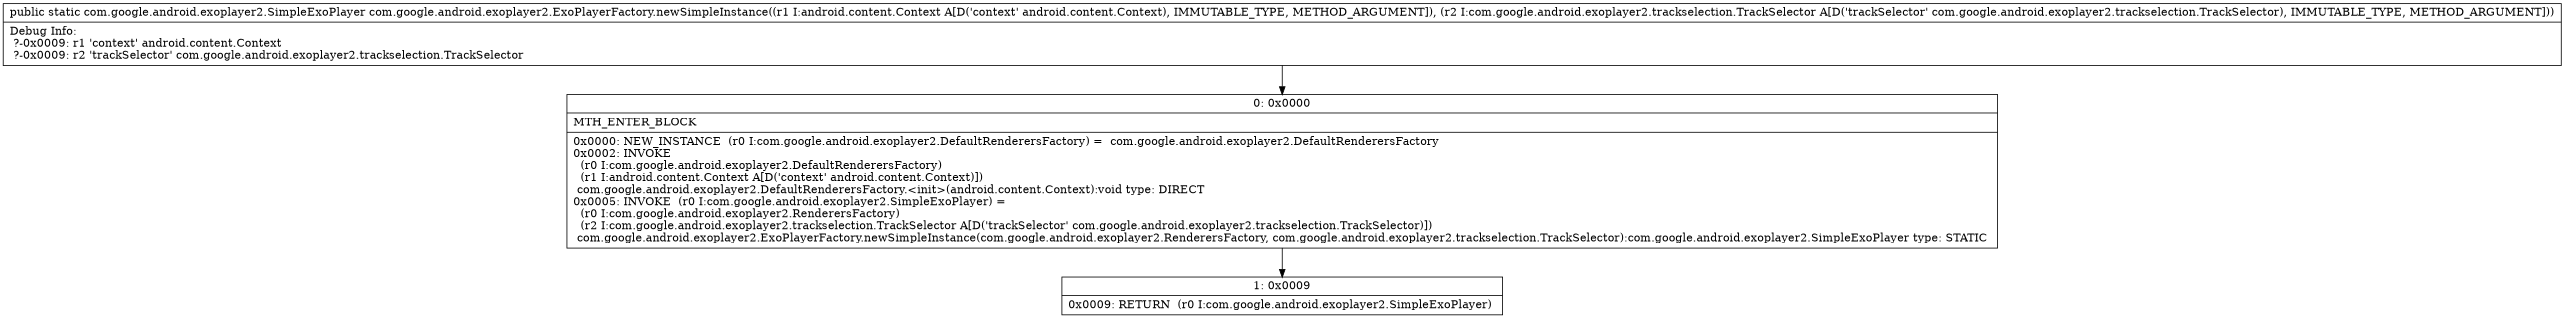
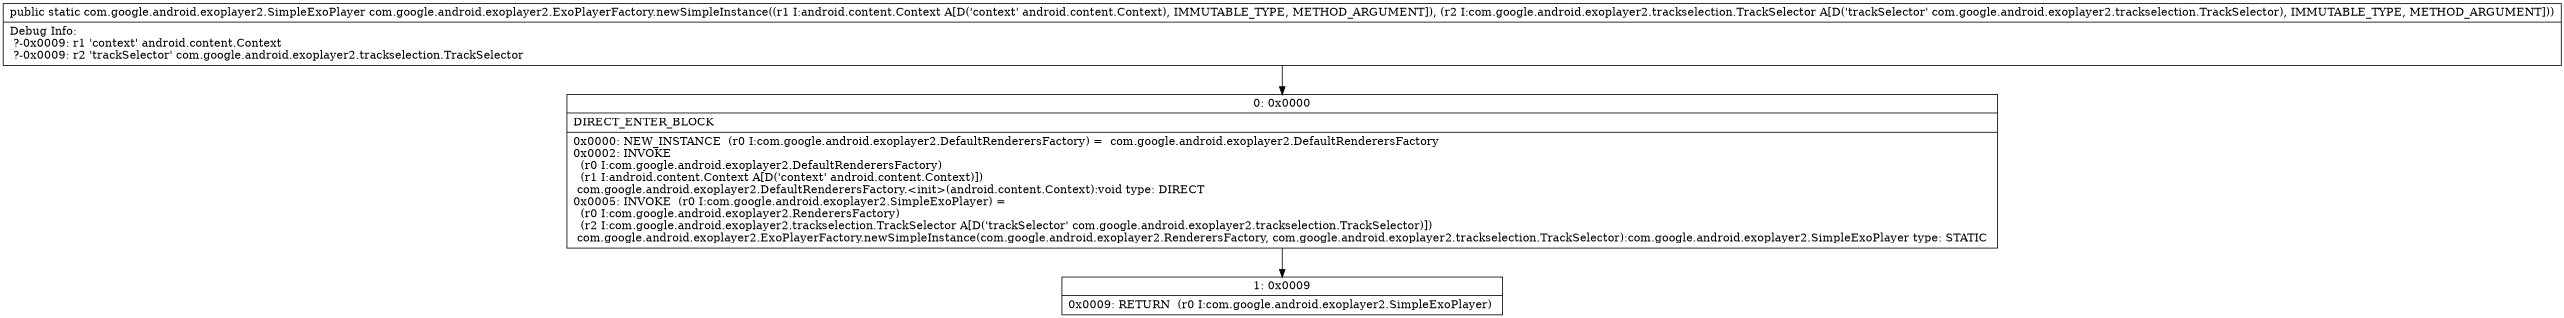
node "0: 0x0000": text "MTH_ENTER_BLOCK" -> "DIRECT_ENTER_BLOCK"
